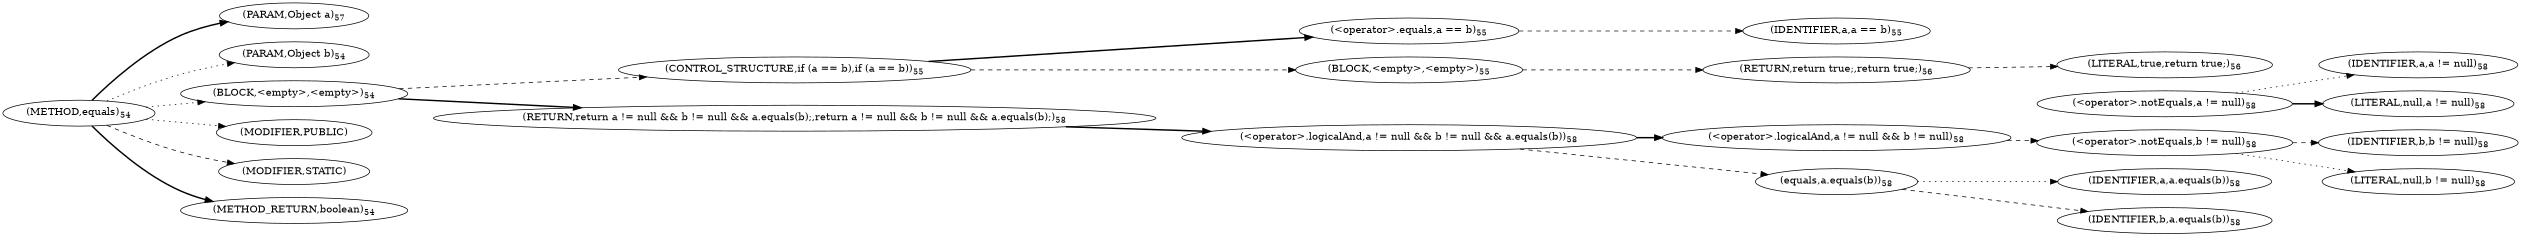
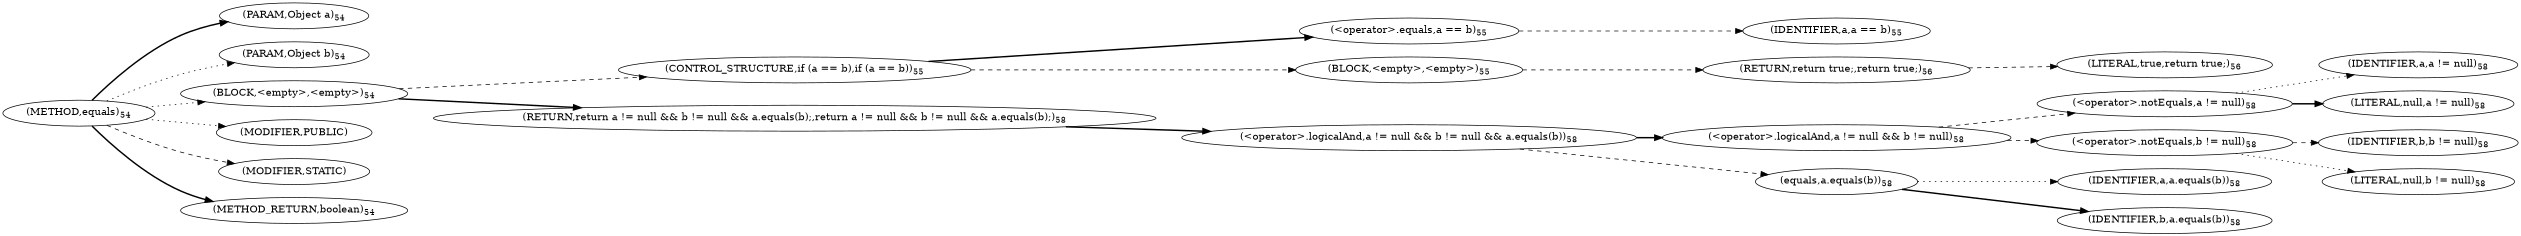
node "(PARAM,Object a)": text "57" -> "54"
edge "(<operator>.logicalAnd,a != null && b != null)" -> "(<operator>.notEquals,a != null)": added
edge "(equals,a.equals(b))" -> "(IDENTIFIER,b,a.equals(b))": style dashed -> bold
